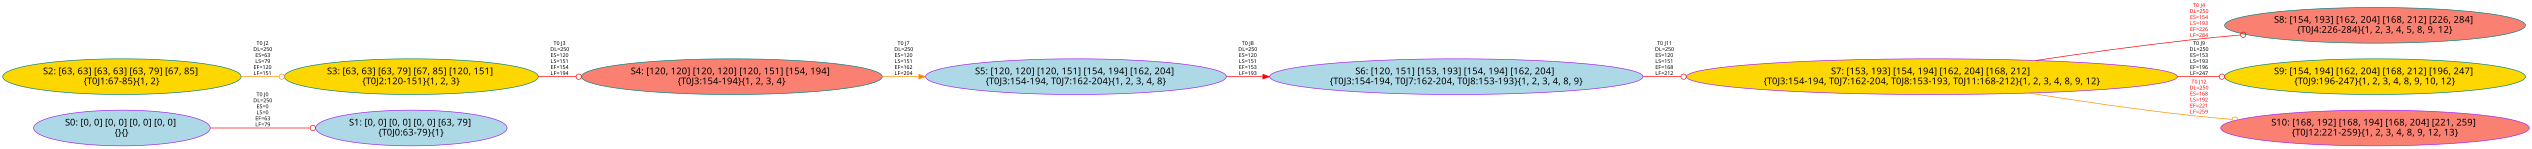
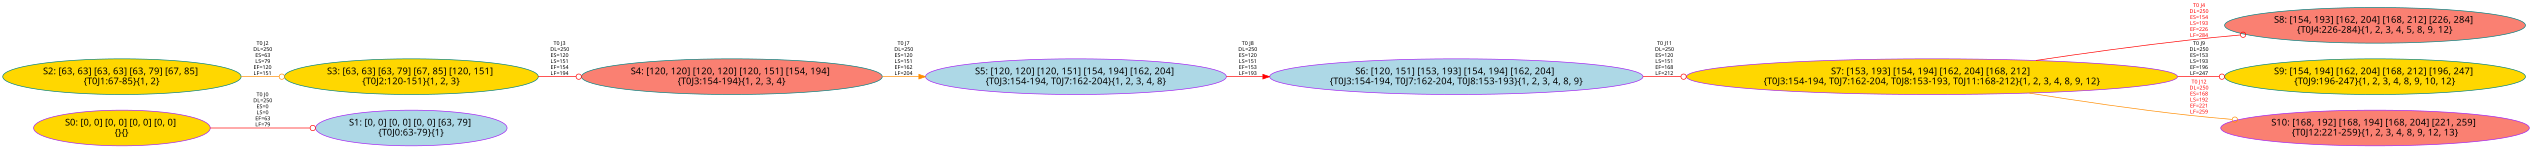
node "S0: [0, 0] [0, 0] [0, 0] [0, 0] {}{}": fillcolor lightblue -> gold
